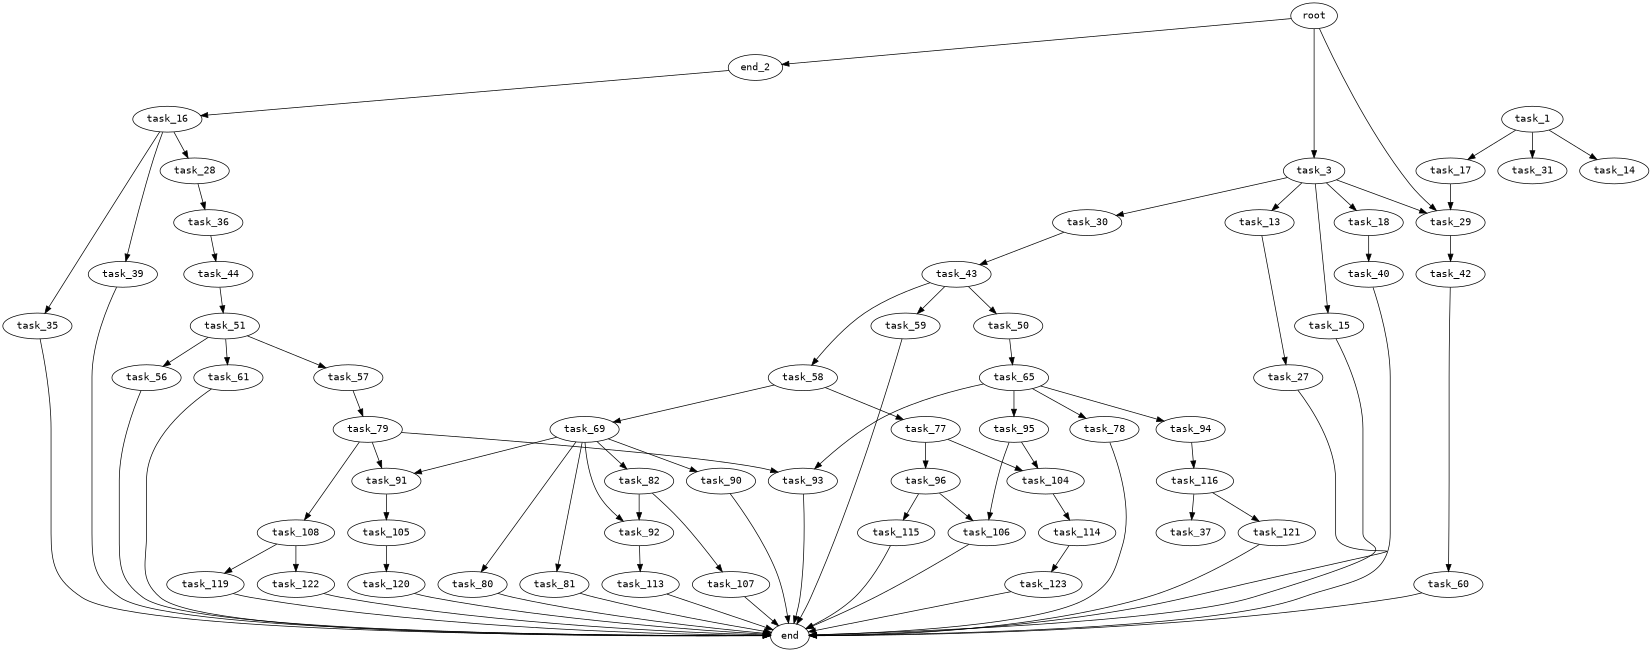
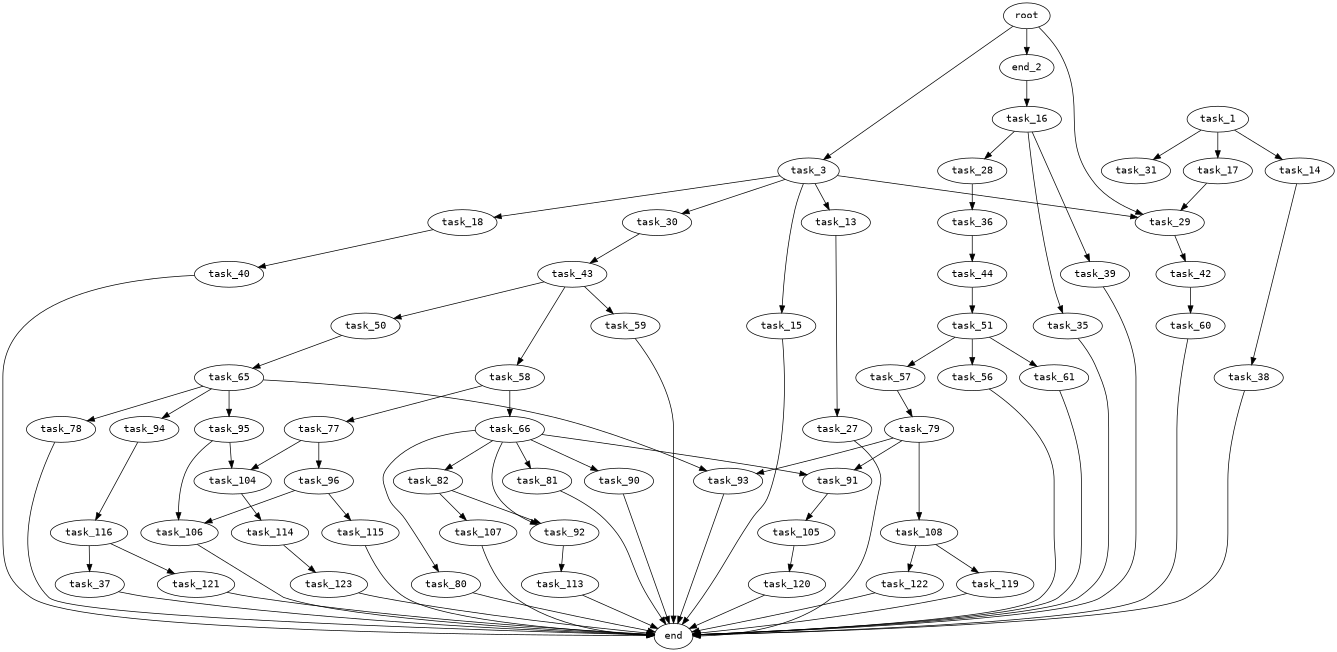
node "task_38": added
node "task_69": label "task_69" -> "task_66"
edge "task_37" -> "end": added
